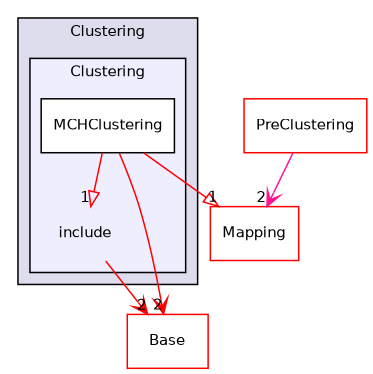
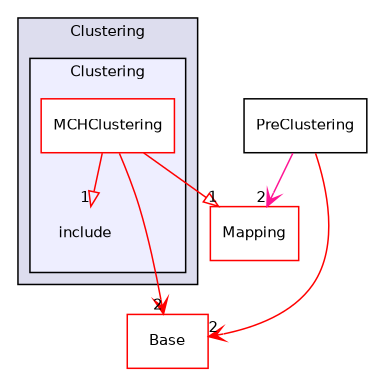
node "MCHClustering": color black -> red
node "PreClustering": color red -> black
edge "include" -> "Base": now "PreClustering" -> "Base"
